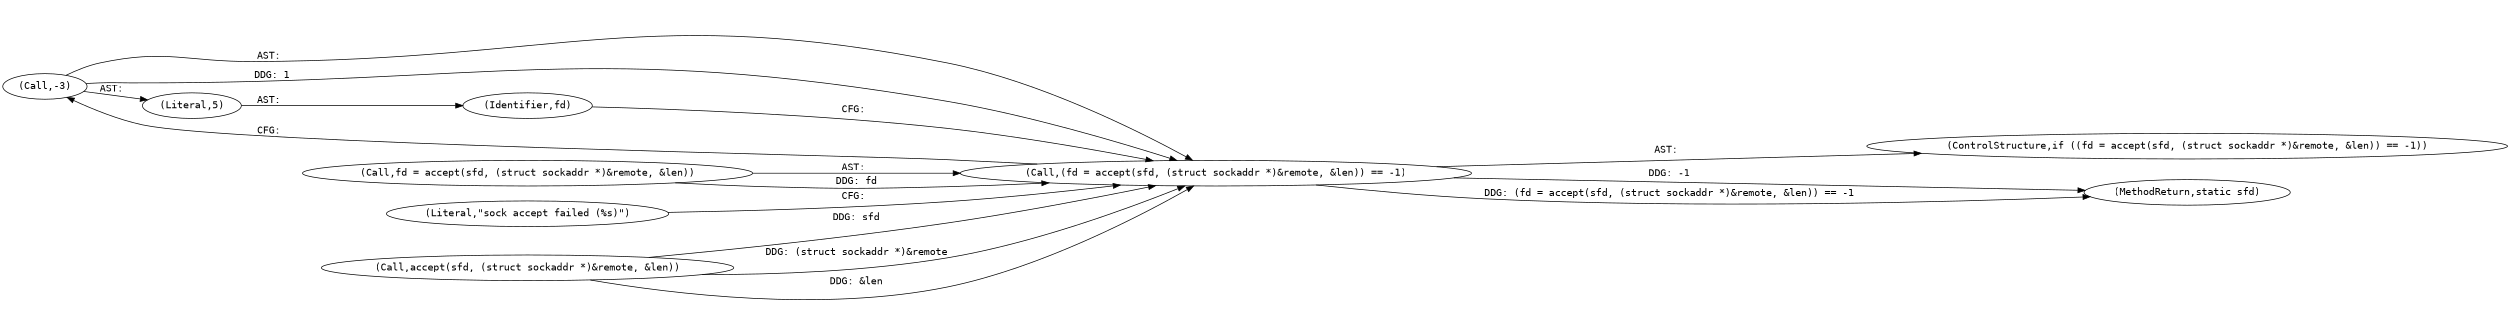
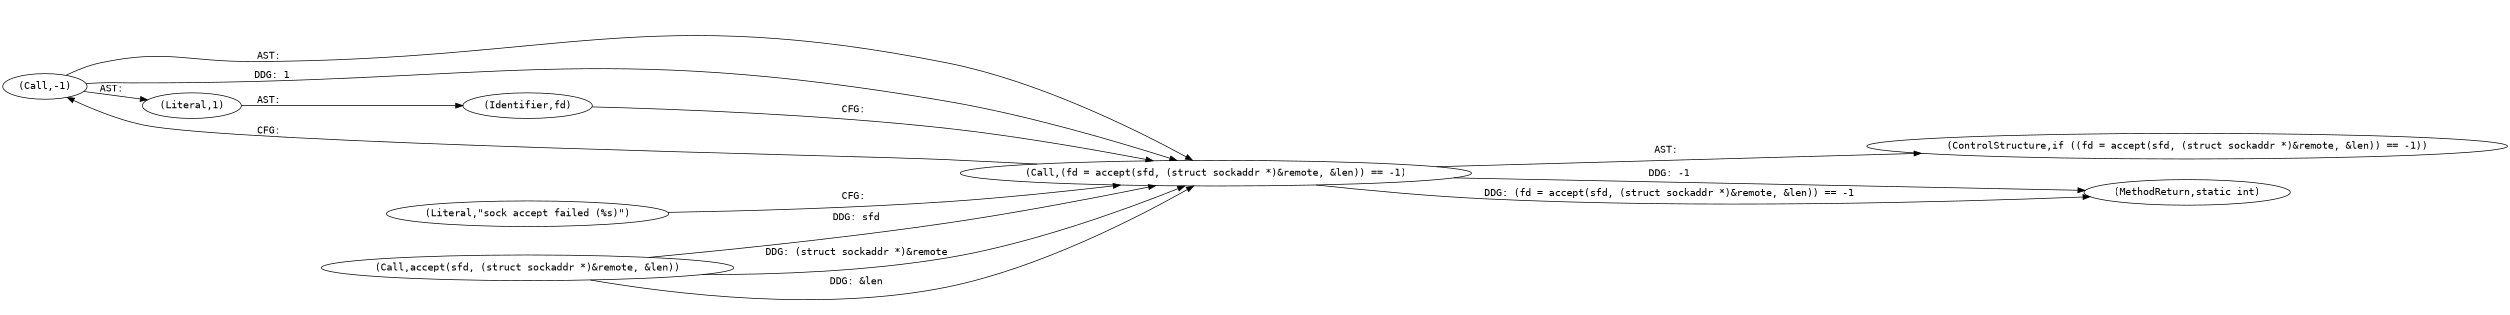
node "(Call,-3)": label "(Call,-3)" -> "(Call,-1)"
node "(Literal,5)": label "(Literal,5)" -> "(Literal,1)"
node "(Call,fd = accept(sfd, (struct sockaddr *)&remote, &len))": removed
node "(MethodReturn,static sfd)": label "(MethodReturn,static sfd)" -> "(MethodReturn,static int)"
